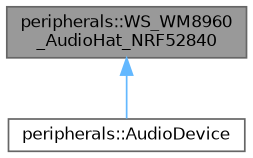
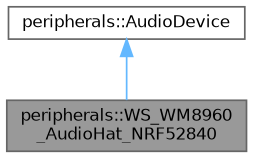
edge "peripherals::AudioDevice" -> "peripherals::WS_WM8960 _AudioHat_NRF52840": reversed
